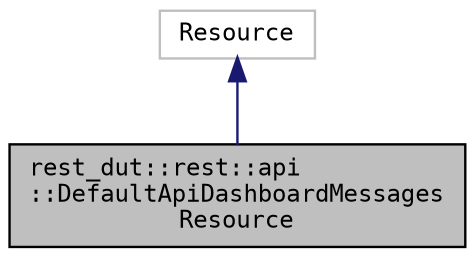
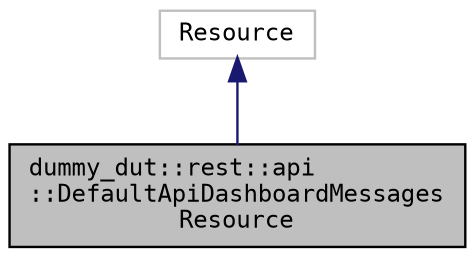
node "rest_dut::rest::api ::DefaultApiDashboardMessages Resource": label "rest_dut::rest::api ::DefaultApiDashboardMessages Resource" -> "dummy_dut::rest::api ::DefaultApiDashboardMessages Resource"
